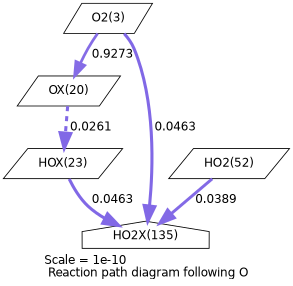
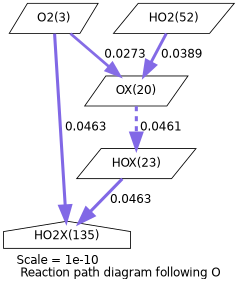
edge "O2(3)" -> "OX(20)": label " 0.9273" -> " 0.0273"
edge "OX(20)" -> "HOX(23)": label " 0.0261" -> " 0.0461"
edge "HO2(52)" -> "HO2X(135)": now "HO2(52)" -> "OX(20)"
